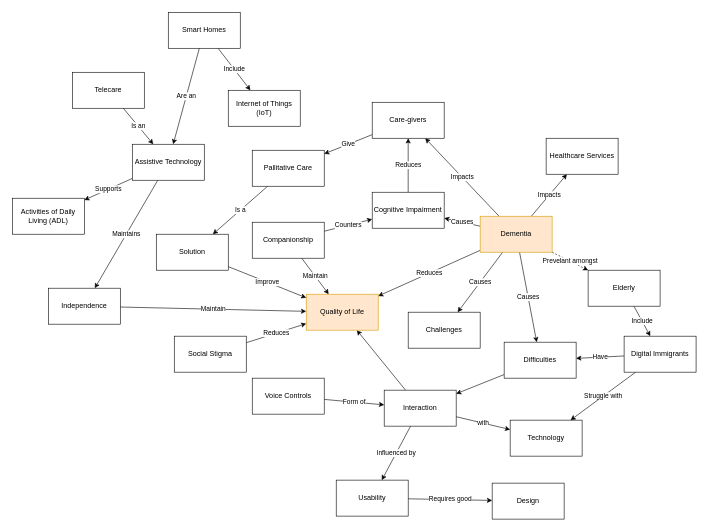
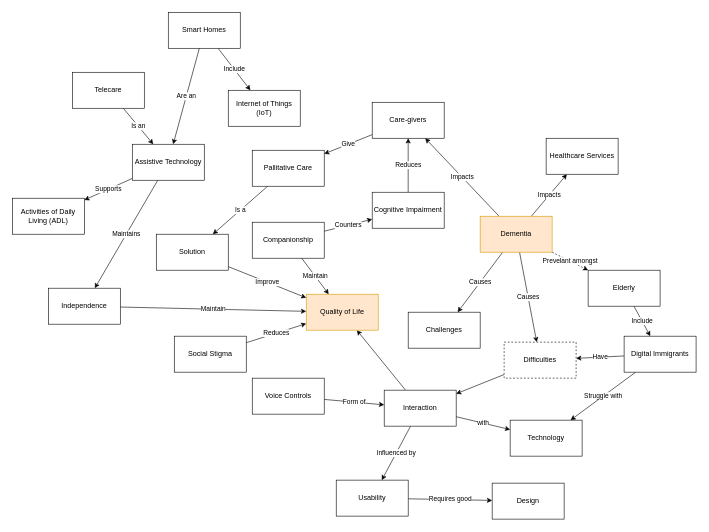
edge "Dementia" -> "Cognitive Impairment": removed, label "Causes"
edge "Dementia" -> "Quality of Life": removed, label "Reduces"
node "Difficulties": style solid -> dashed
